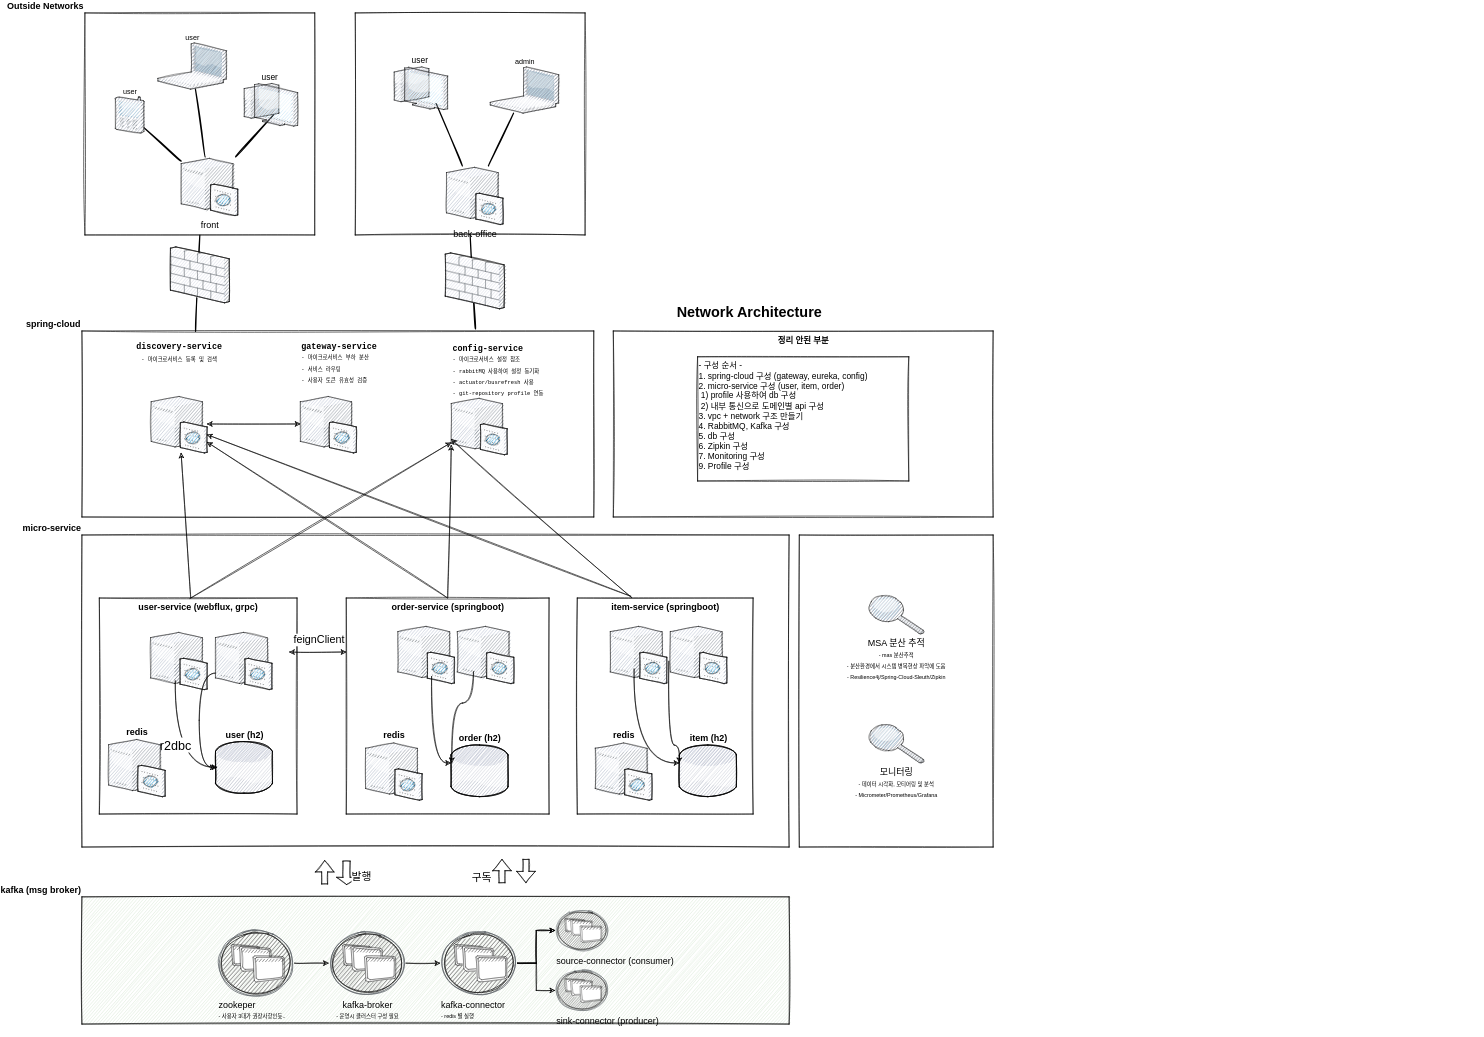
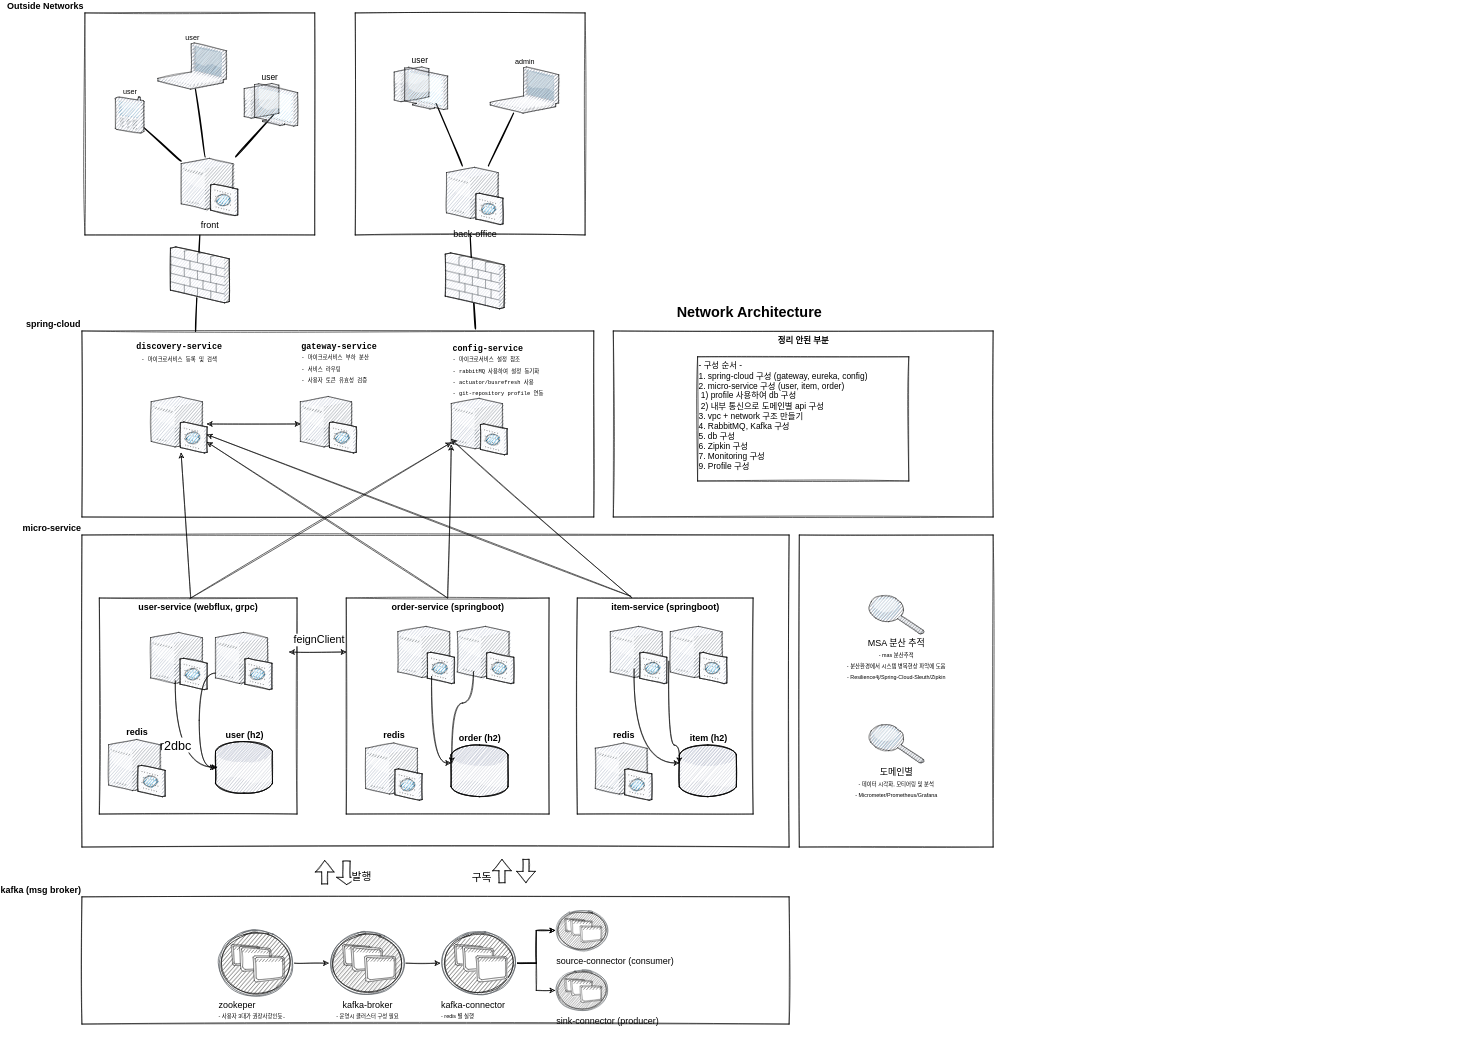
node "모니터링 - 데이터 시각화, 모티어링 및 분석 - Micrometer/Prometheus/Grafana": label "모니터링 - 데이터 시각화, 모티어링 및 분석 - Micrometer/Prometheus/Grafana" -> "도메인별 - 데이터 시각화, 모티어링 및 분석 - Micrometer/Prometheus/Grafana"
node "kafka (msg broker)": fillcolor #d5e8d4 -> #ffffff
